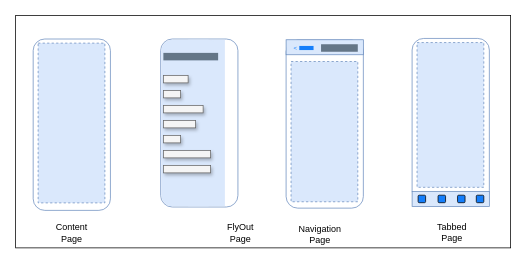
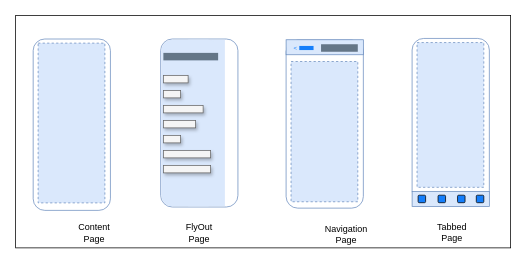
node "Content Page": moved (72, 233) -> (94, 233)
node "FlyOut Page": moved (240, 233) -> (199, 233)
node "Navigation Page": moved (320, 234) -> (346, 234)
